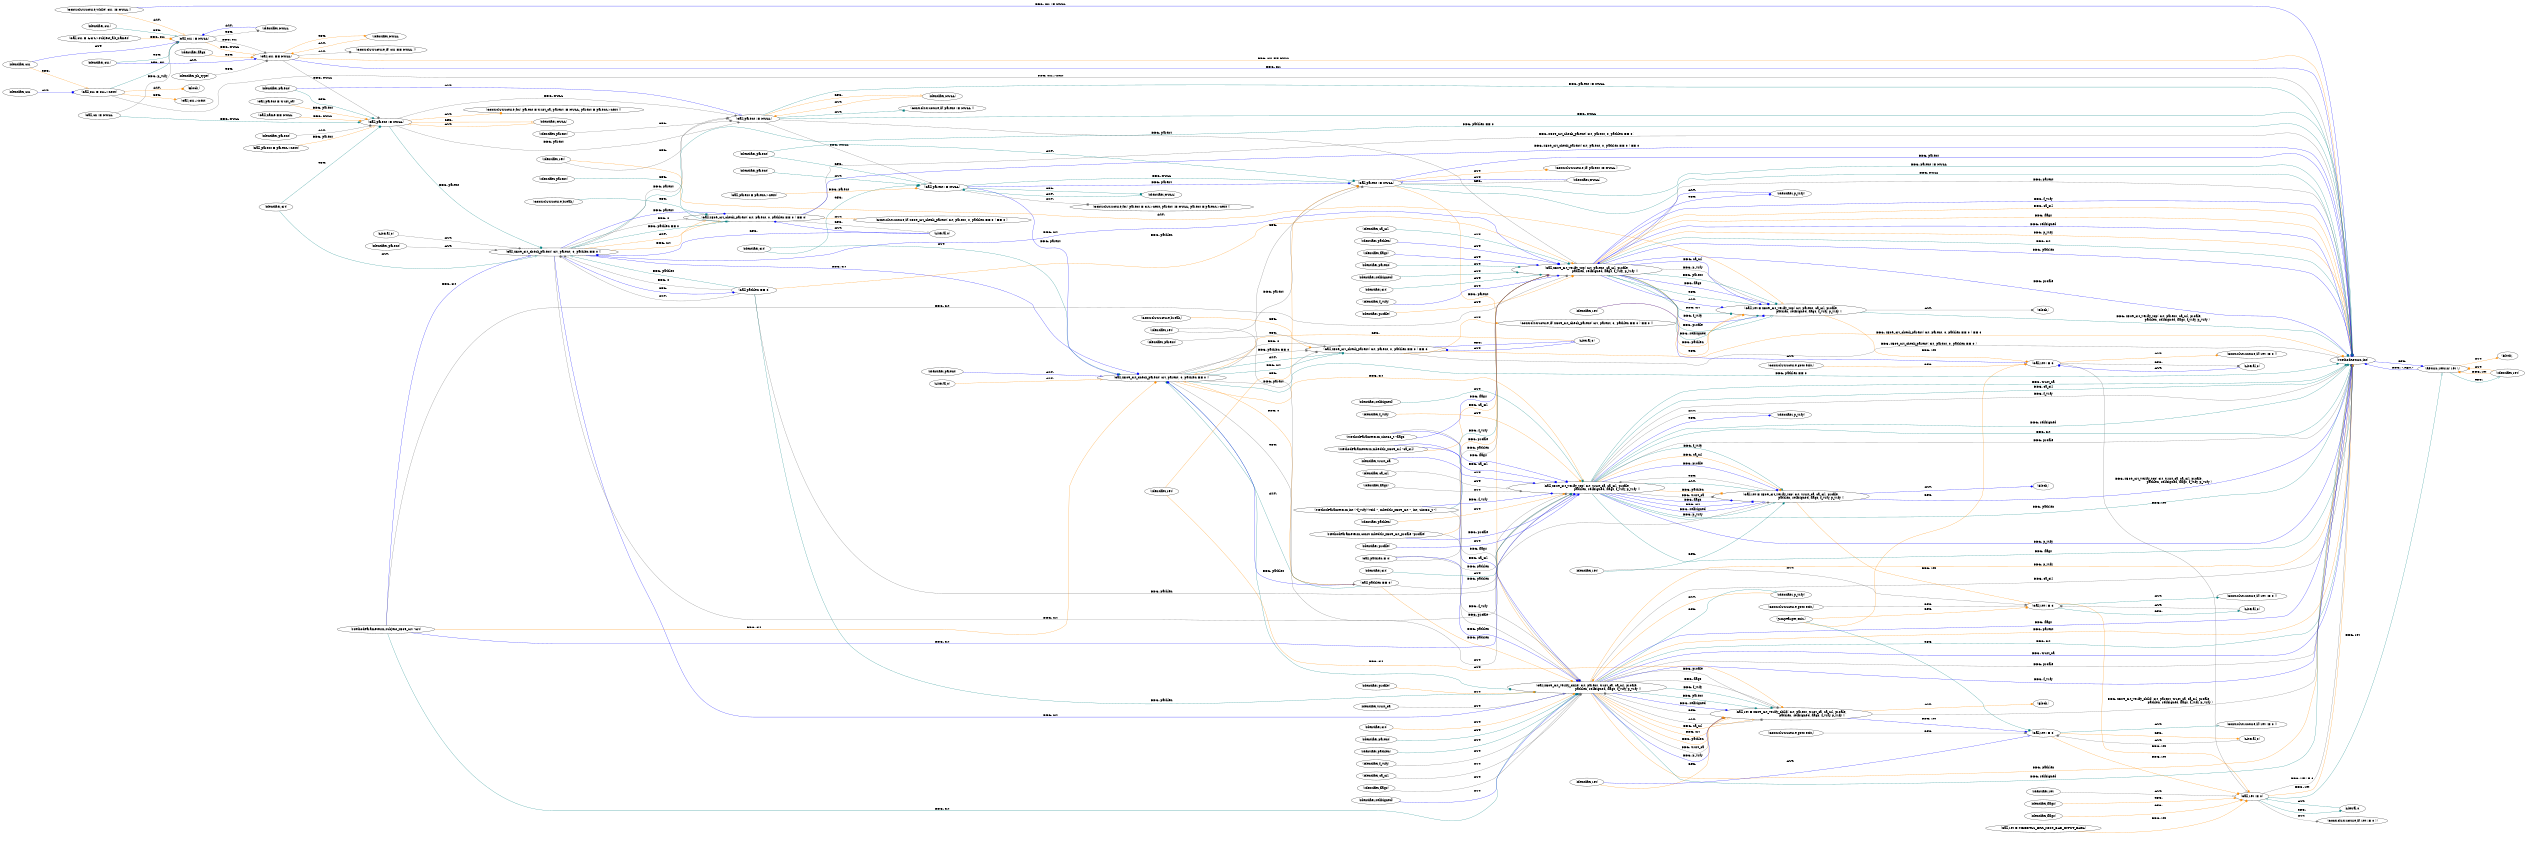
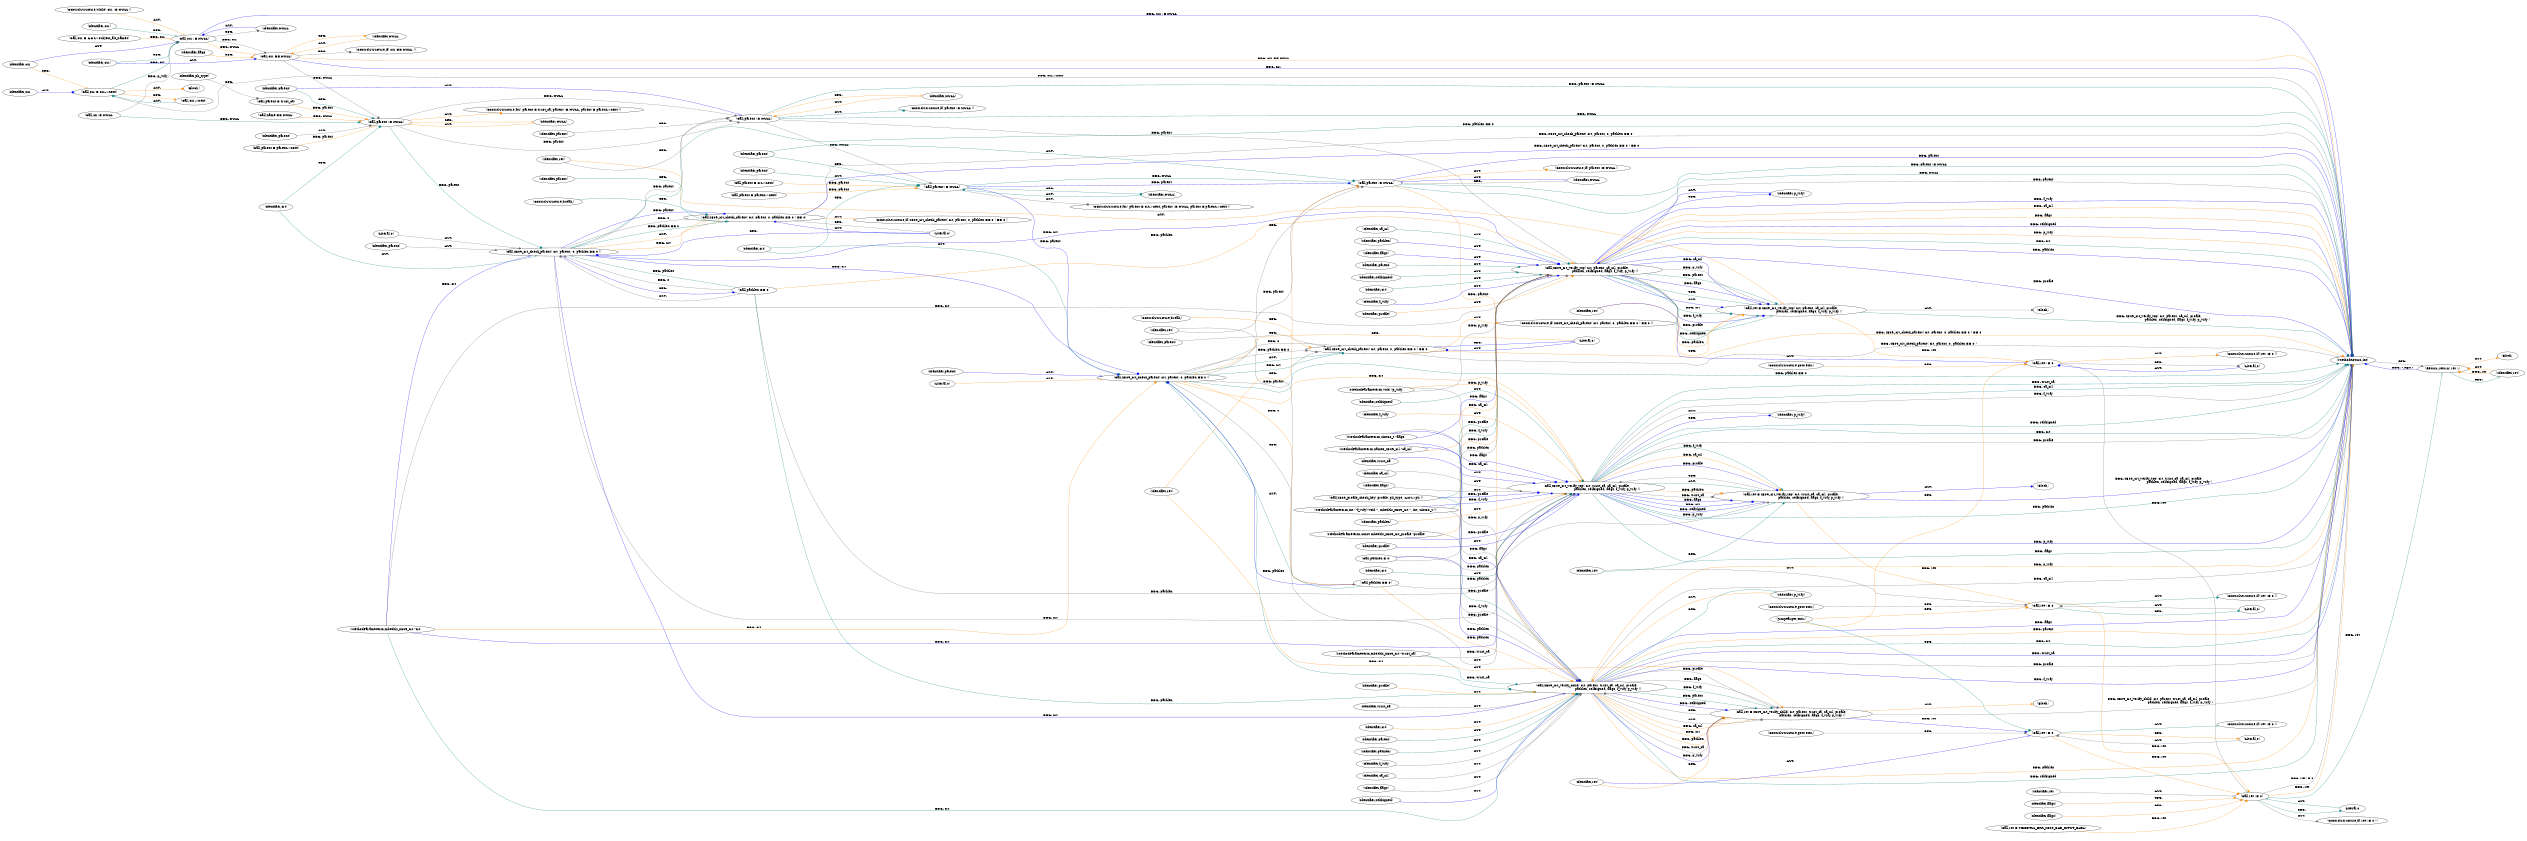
edge "(ControlStructure,while( cur != NULL ))" -> "(MethodReturn,int)": now "(Call,cur != NULL)" -> "(MethodReturn,int)"
edge "(Call,cur = &crt->subject_alt_names)" -> "(Call,cur != NULL)": arrowhead box -> onormal
edge "(Call,cur == NULL)" -> "(ControlStructure,if( cur == NULL ))": label "AST: " -> "DDG: "
edge "(Call,cur = cur->next)" -> "(Call,cur != NULL)": label "CFG: cur" -> "DDG: cur"
edge "(Identifier,pk_type)" -> "(Call,cur == NULL)": now "(Identifier,pk_type)" -> "(Call,parent = trust_ca)"
edge "(Call,cur->next)" -> "(Call,cur = cur->next)": added, label "AST:"
node "(Call,parent = crt->next)": added
edge "(MethodReturn,int)" -> "(Return,return( ret );)": color blue -> gray40
node "(MethodParameterIn,void *p_vrfy)": added
node "(MethodParameterIn,mbedtls_x509_crl *ca_crl)": label "(MethodParameterIn,mbedtls_x509_crl *ca_crl)" -> "(MethodParameterIn,names_x509_crl *ca_crl)"
node "(Call,x509_profile_check_key( profile, pk_type, &crt->pk ))": added
node "(MethodParameterIn,subject_x509_crt *crt)": label "(MethodParameterIn,subject_x509_crt *crt)" -> "(MethodParameterIn,mbedtls_x509_crt *crt)"
node "(MethodParameterIn,mbedtls_x509_crt *trust_ca)": added
